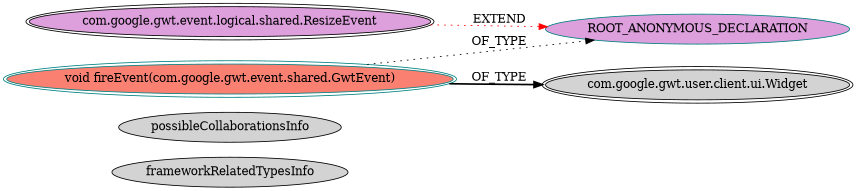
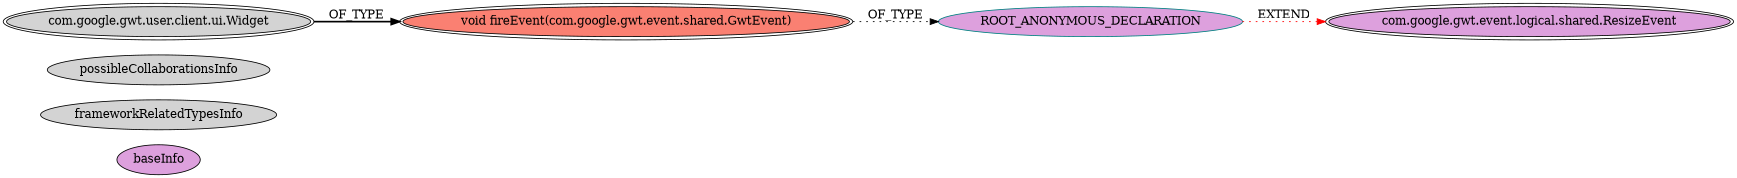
edge "com.google.gwt.event.logical.shared.ResizeEvent" -> "ROOT_ANONYMOUS_DECLARATION": reversed
node "void fireEvent(com.google.gwt.event.shared.GwtEvent)": color teal -> black
edge "void fireEvent(com.google.gwt.event.shared.GwtEvent)" -> "com.google.gwt.user.client.ui.Widget": reversed
node "baseInfo": added
